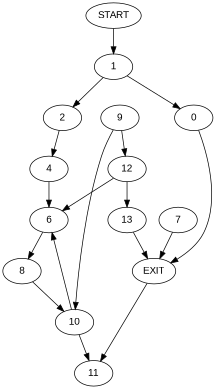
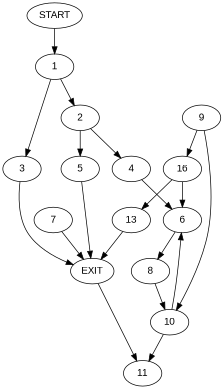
node "0": label "0" -> "3"
node "5": added
node "12": label "12" -> "16"
